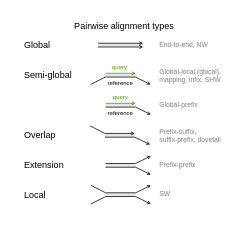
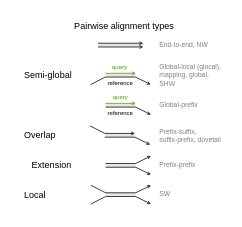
node "Global": removed
node "Global-local (glocal), mapping, infix, SHW": label "Global-local (glocal), mapping, infix, SHW" -> "Global-local (glocal), mapping, global, SHW"
node "Extension": moved (53, 165) -> (60, 165)
